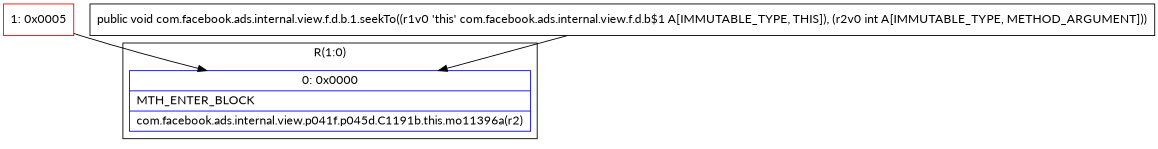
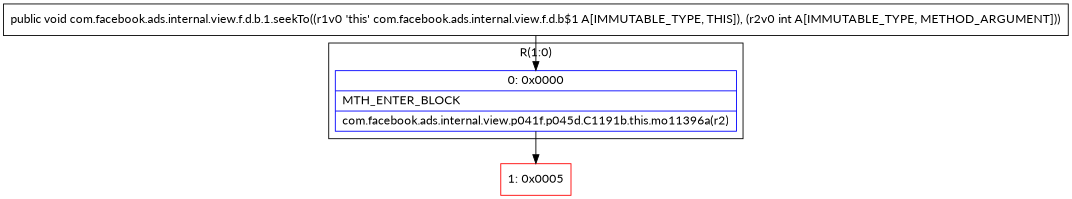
edge "1: 0x0005" -> "0: 0x0000": reversed
